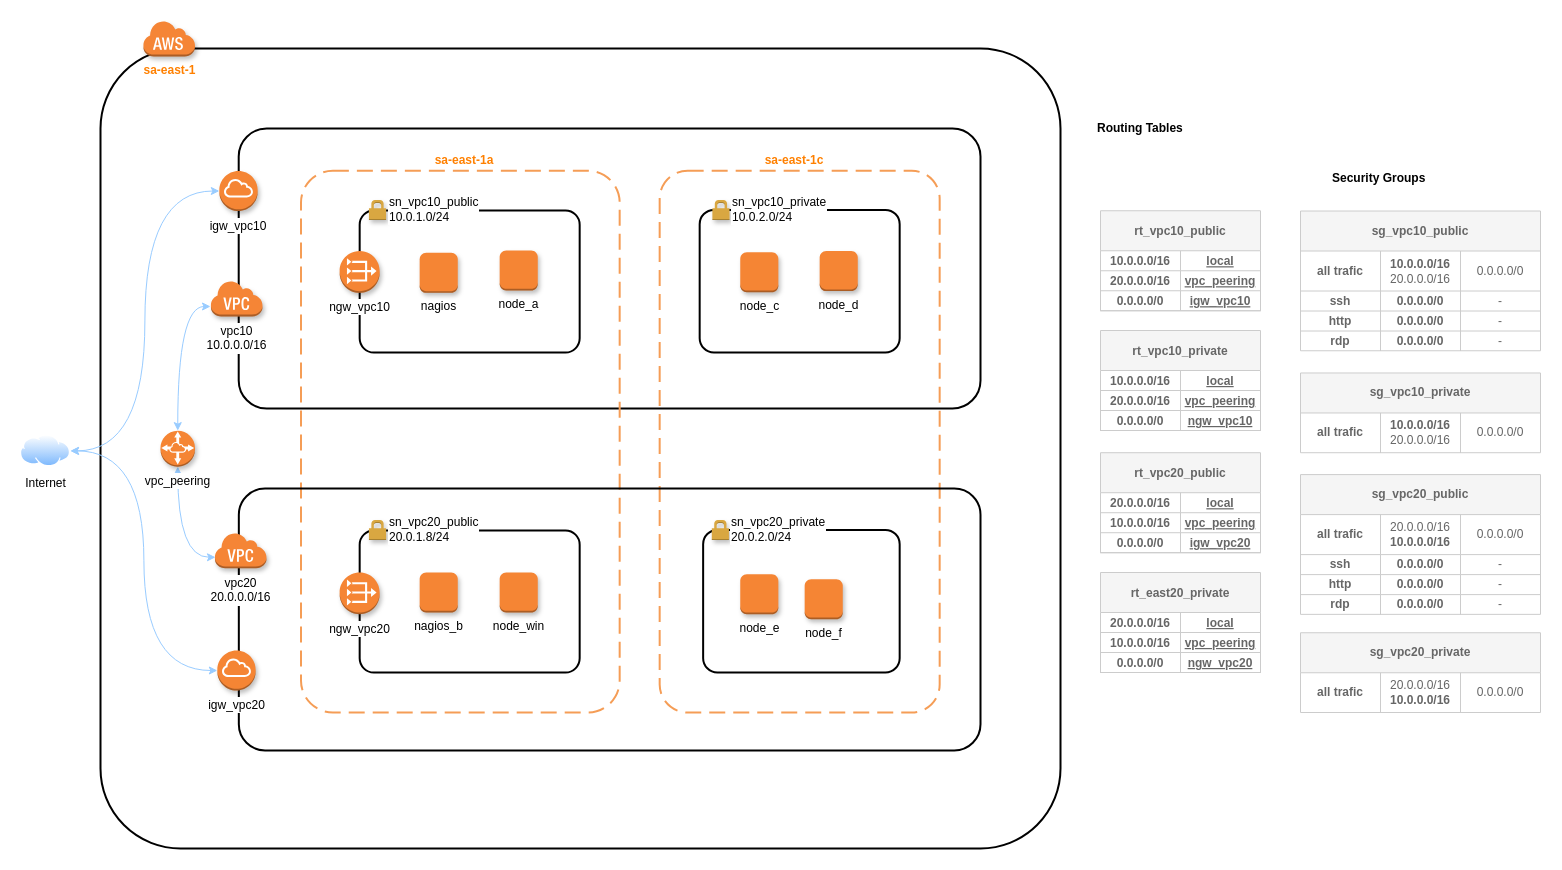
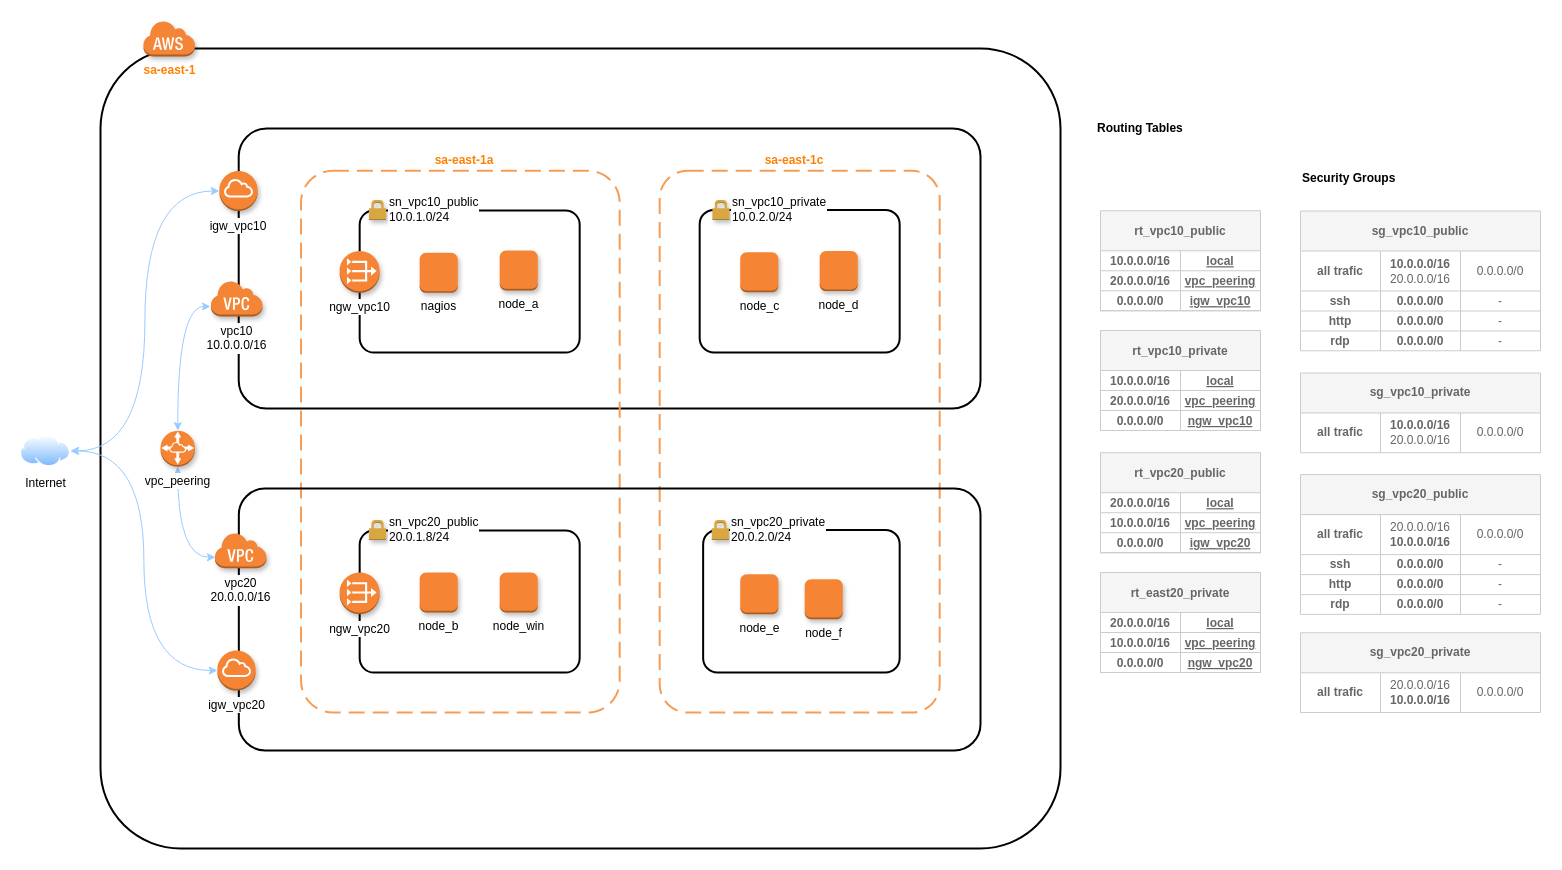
node "Security Groups": moved (1418, 179) -> (1388, 179)
node "nagios_b": label "nagios_b" -> "node_b"
